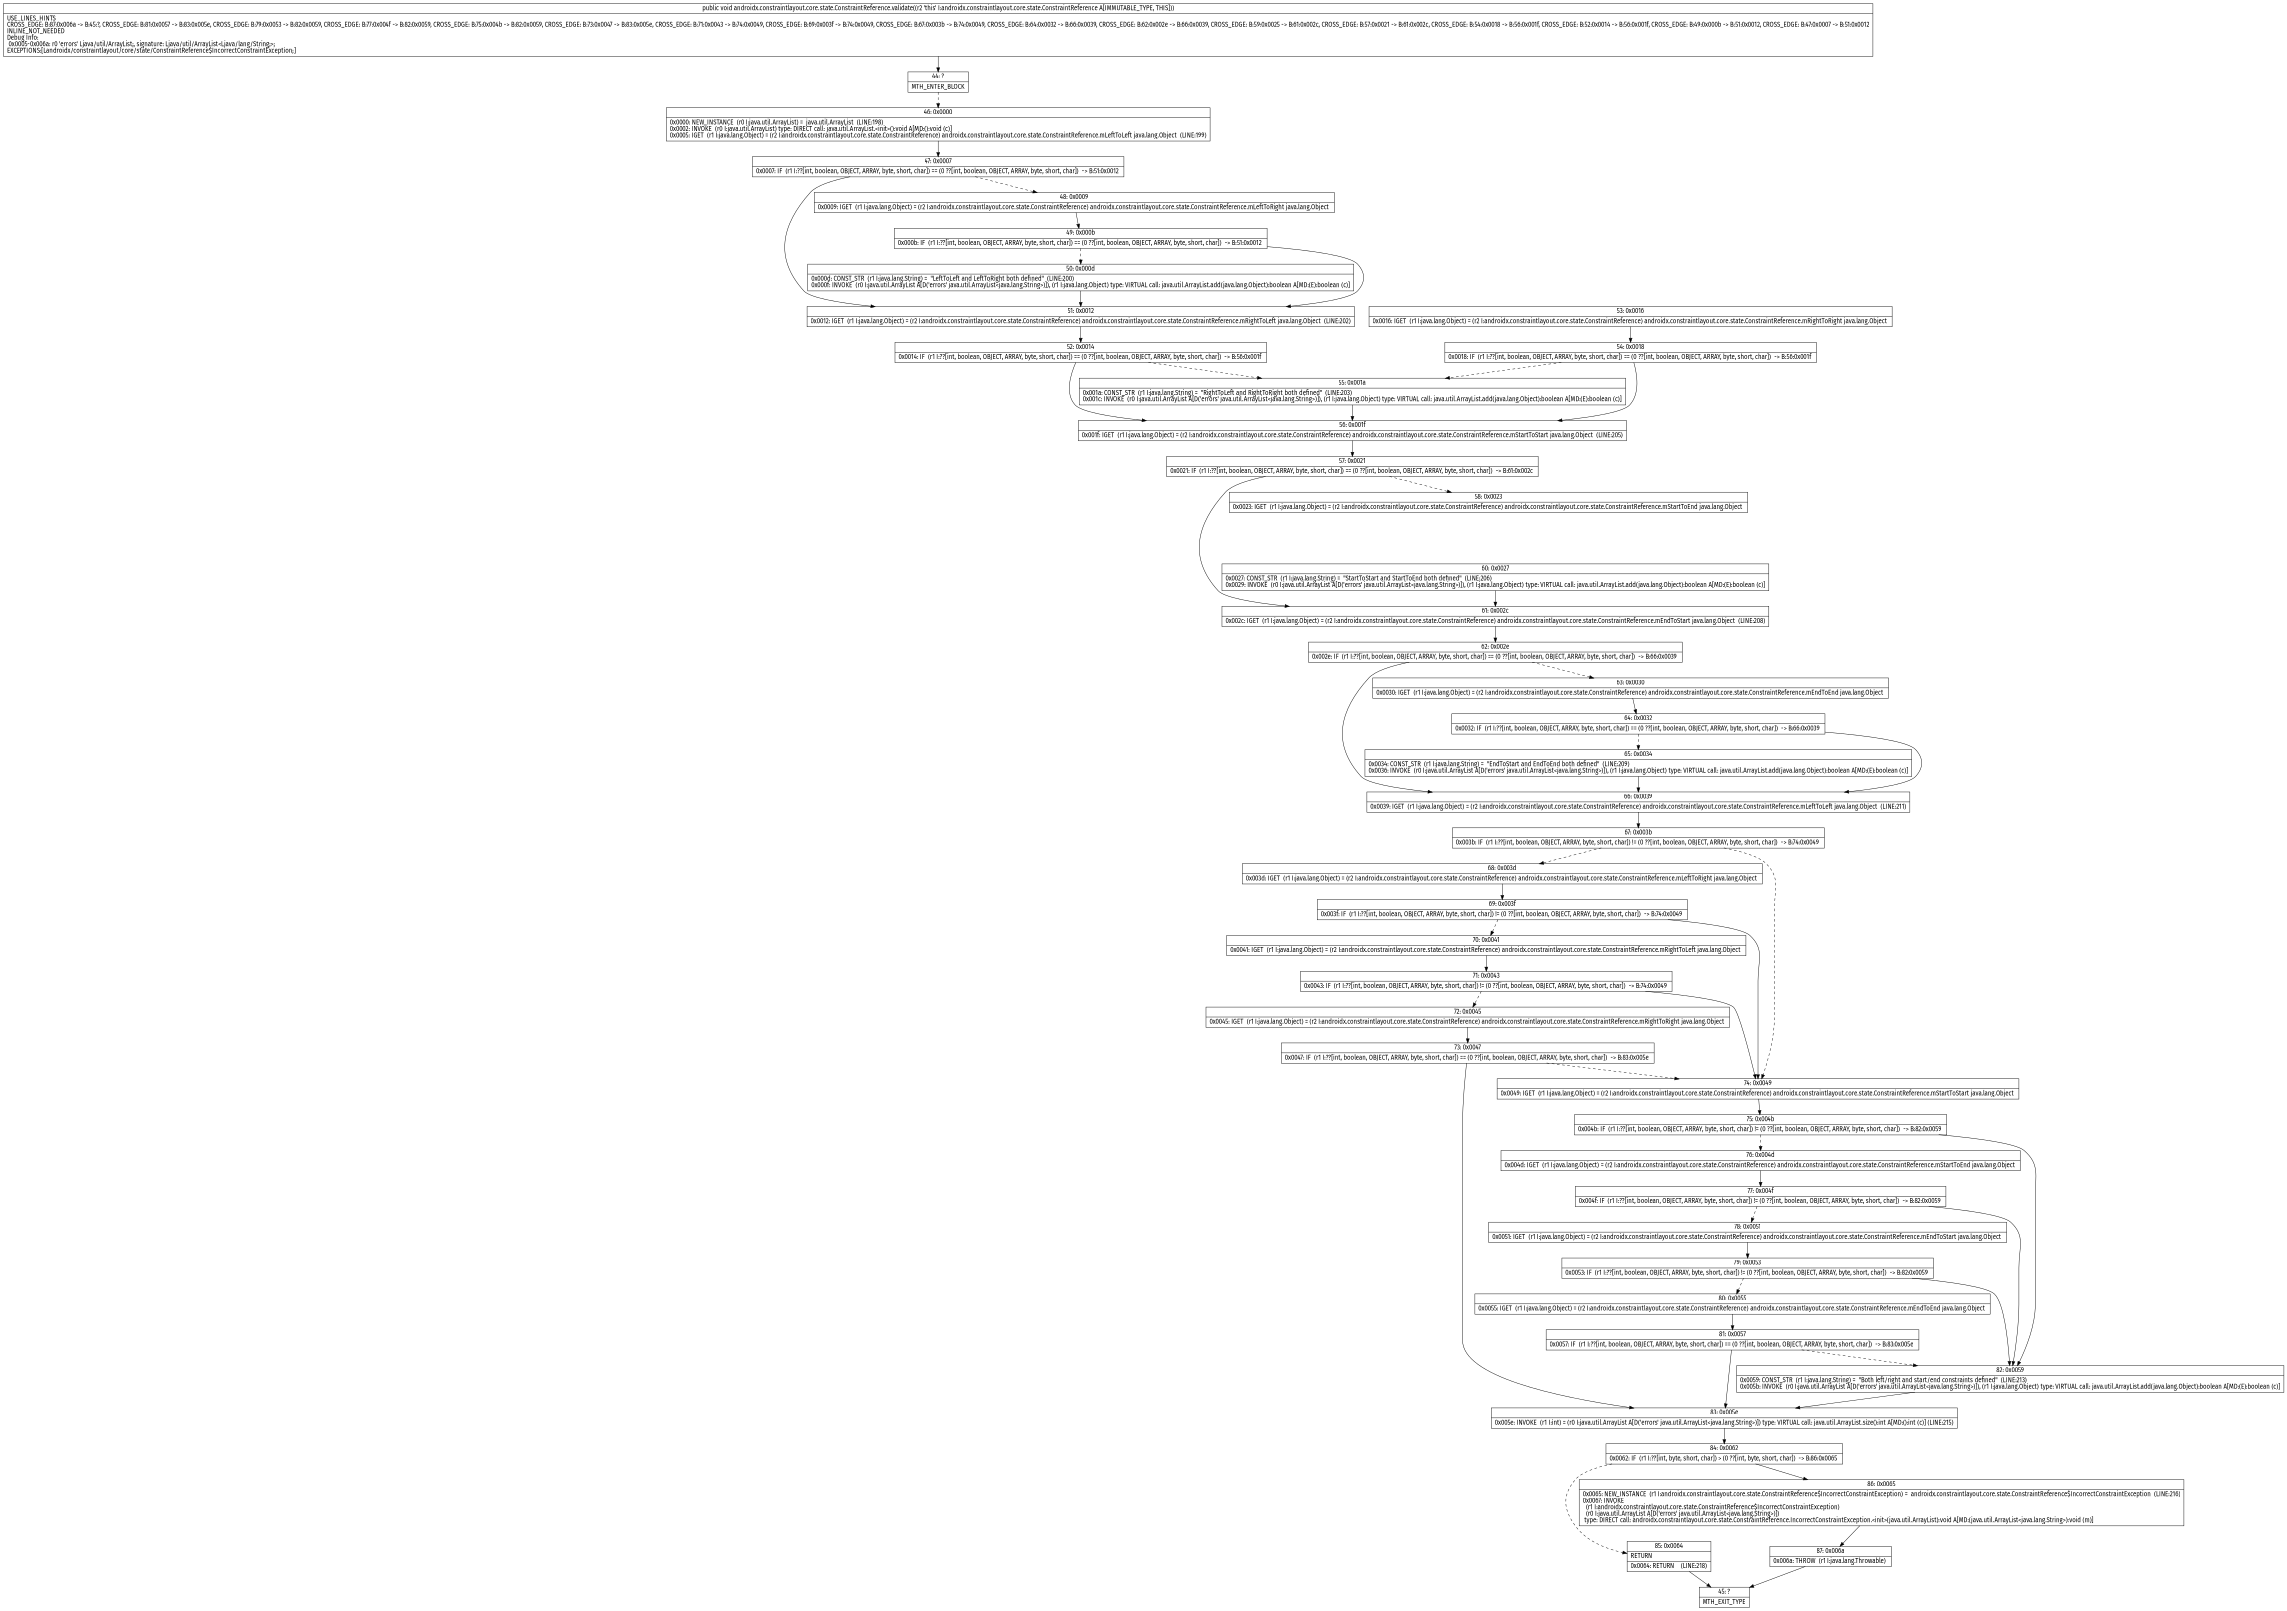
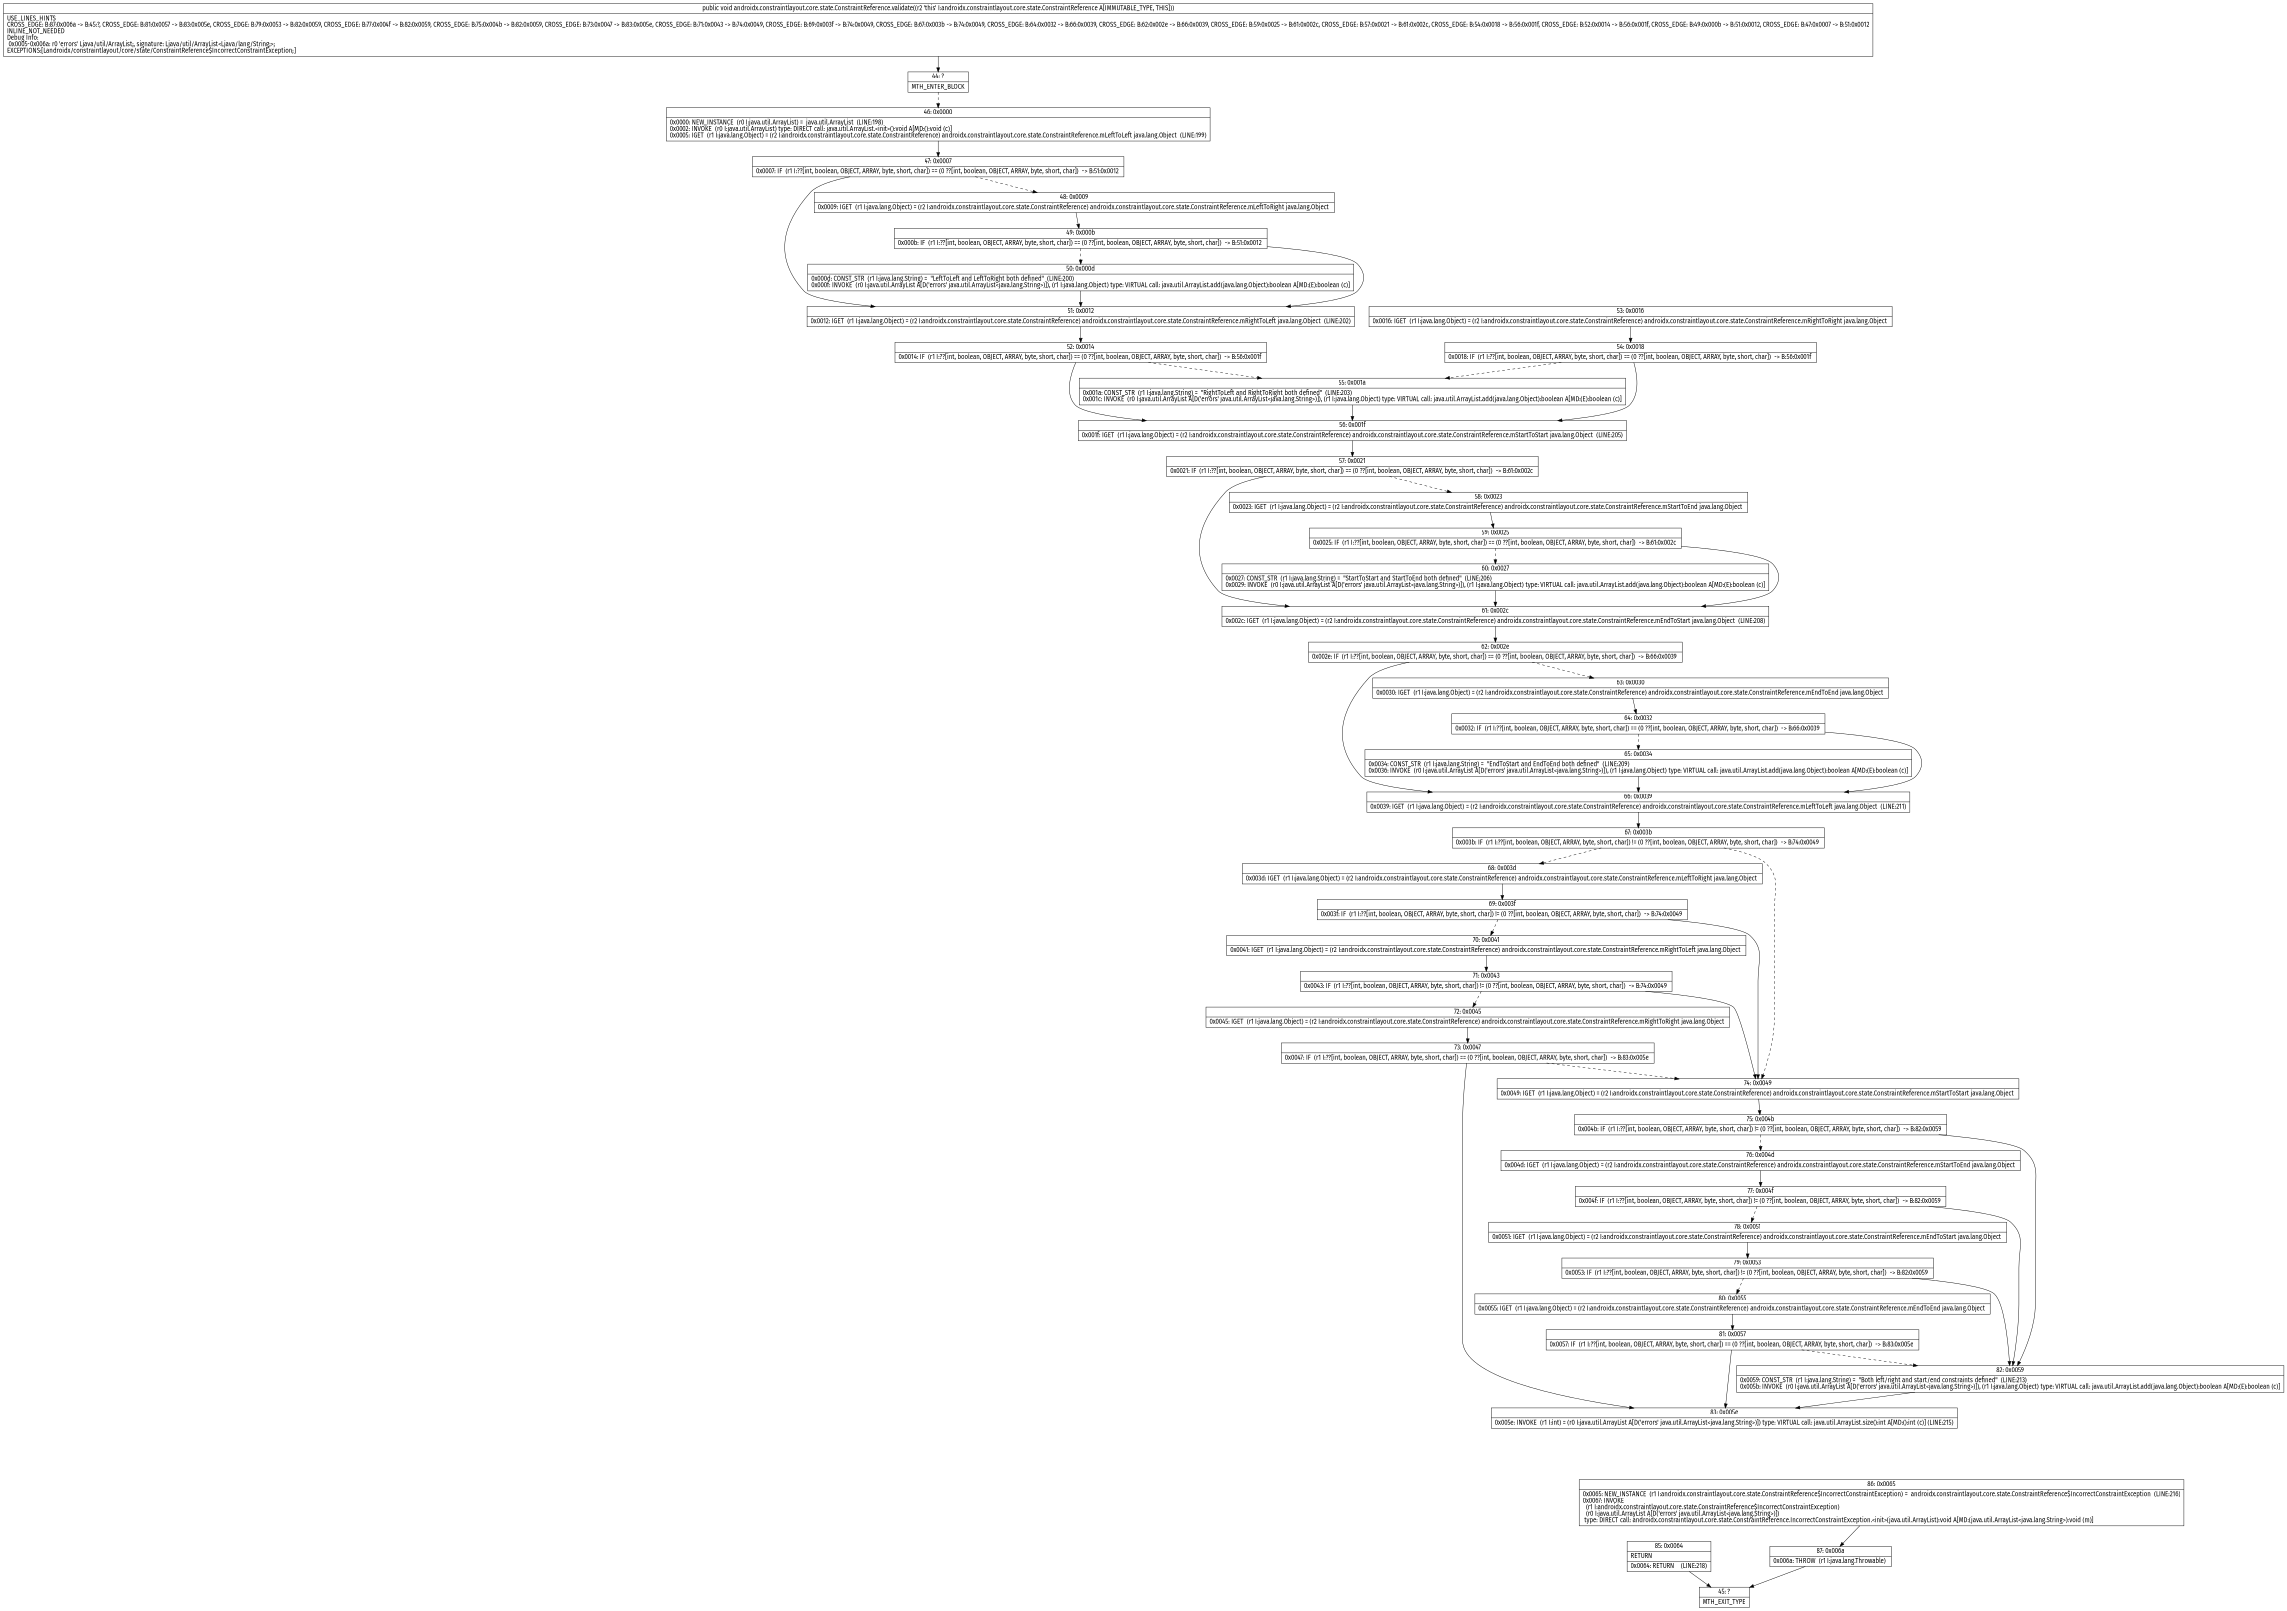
node "59: 0x0025": added
node "84: 0x0062": removed
